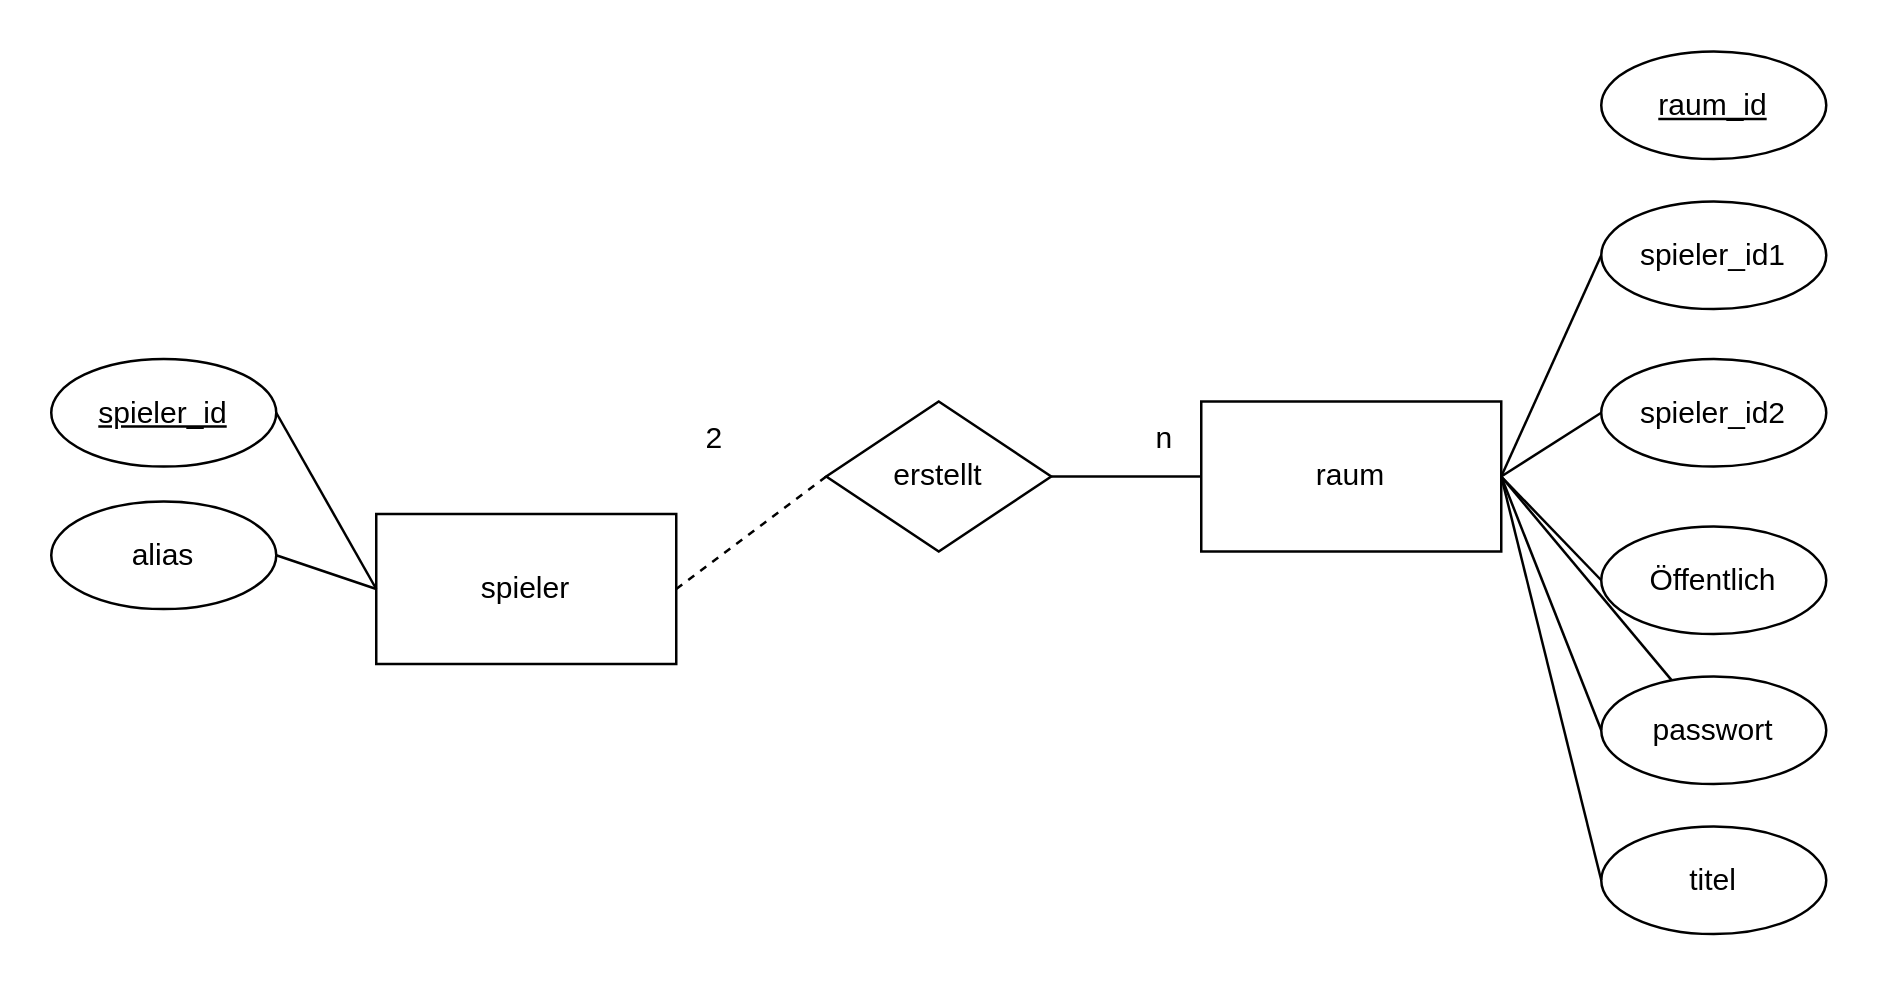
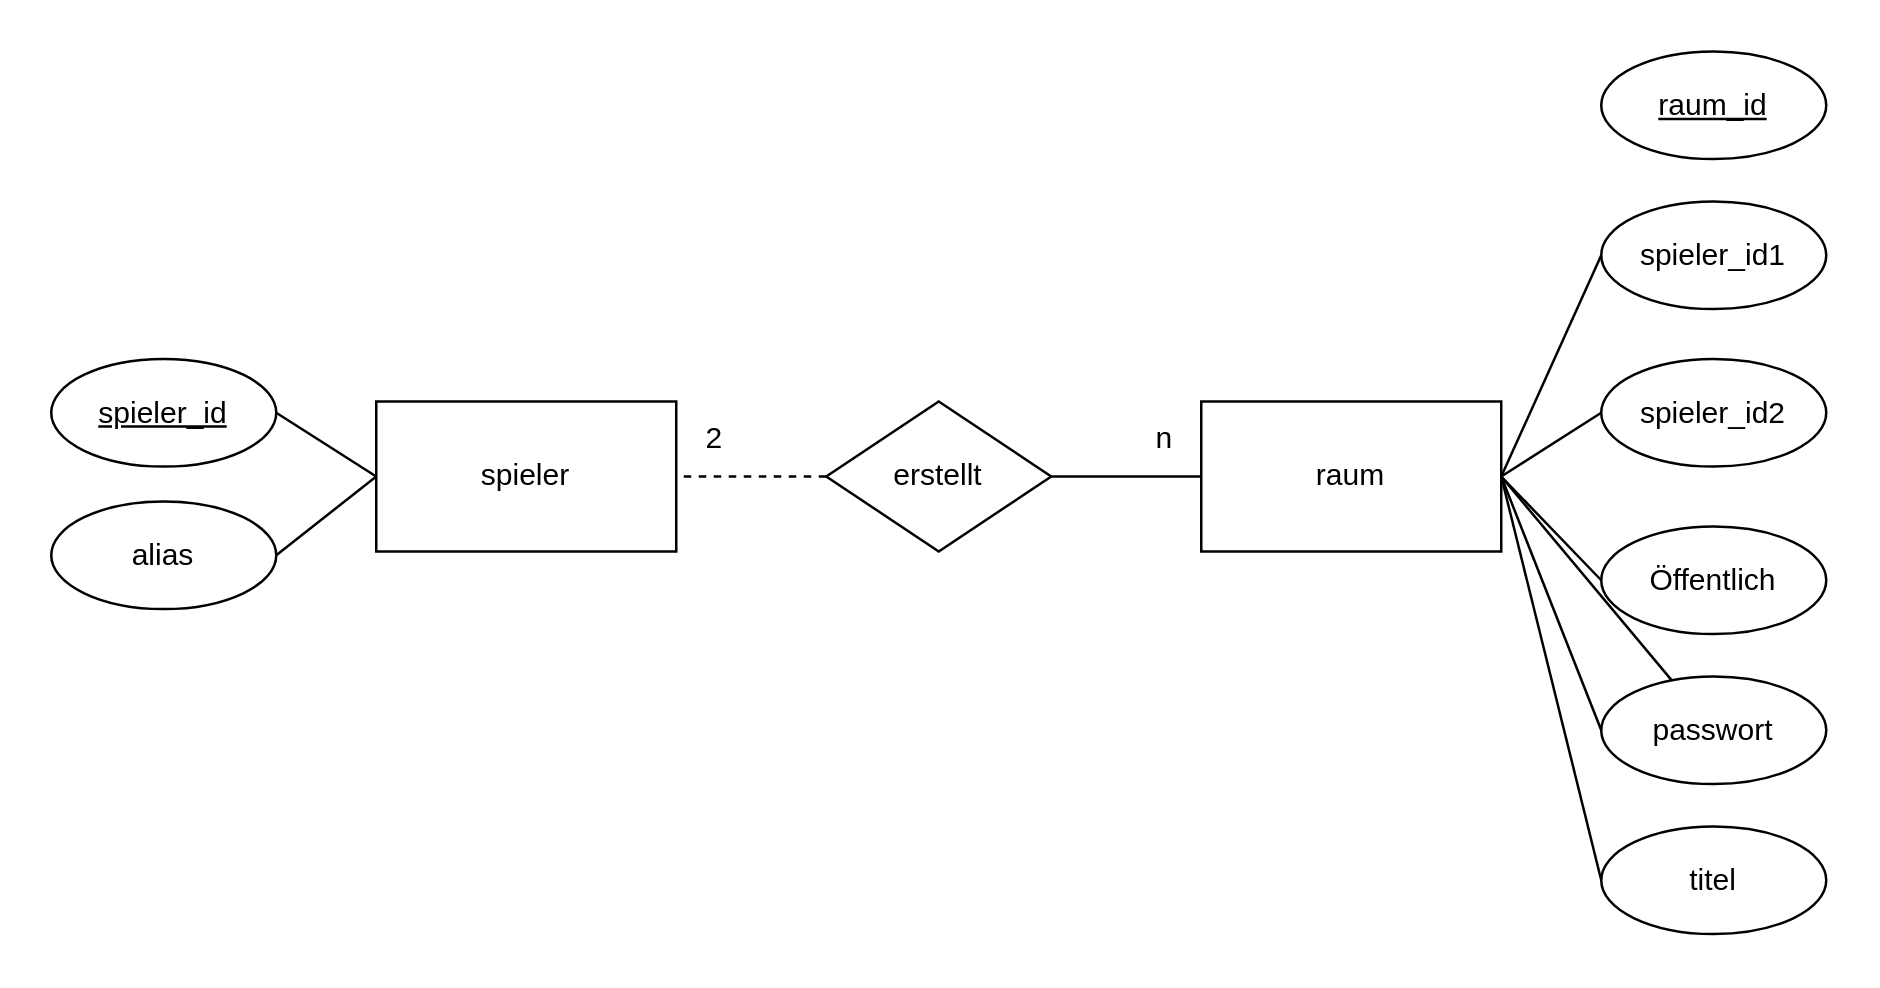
node "spieler": moved (526, 589) -> (526, 476)
